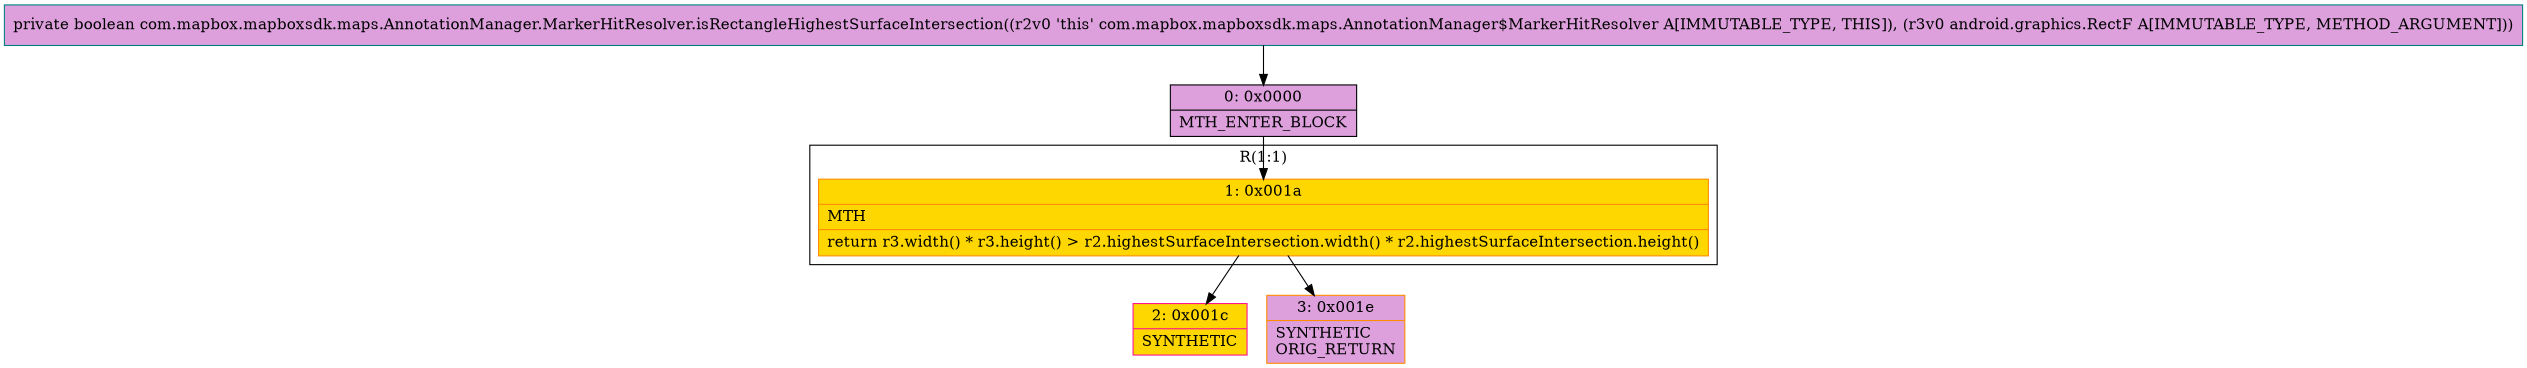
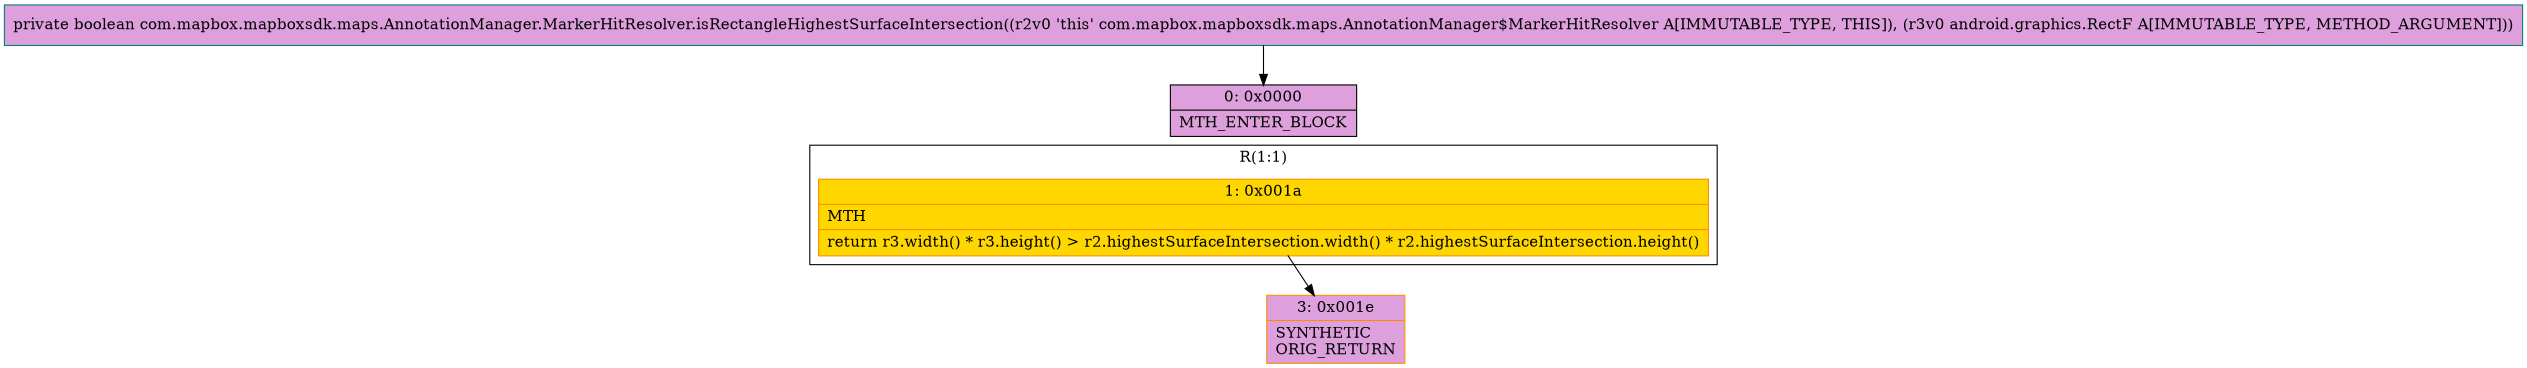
edge "0: 0x0000" -> "1: 0x001a": removed
node "2: 0x001c": removed
